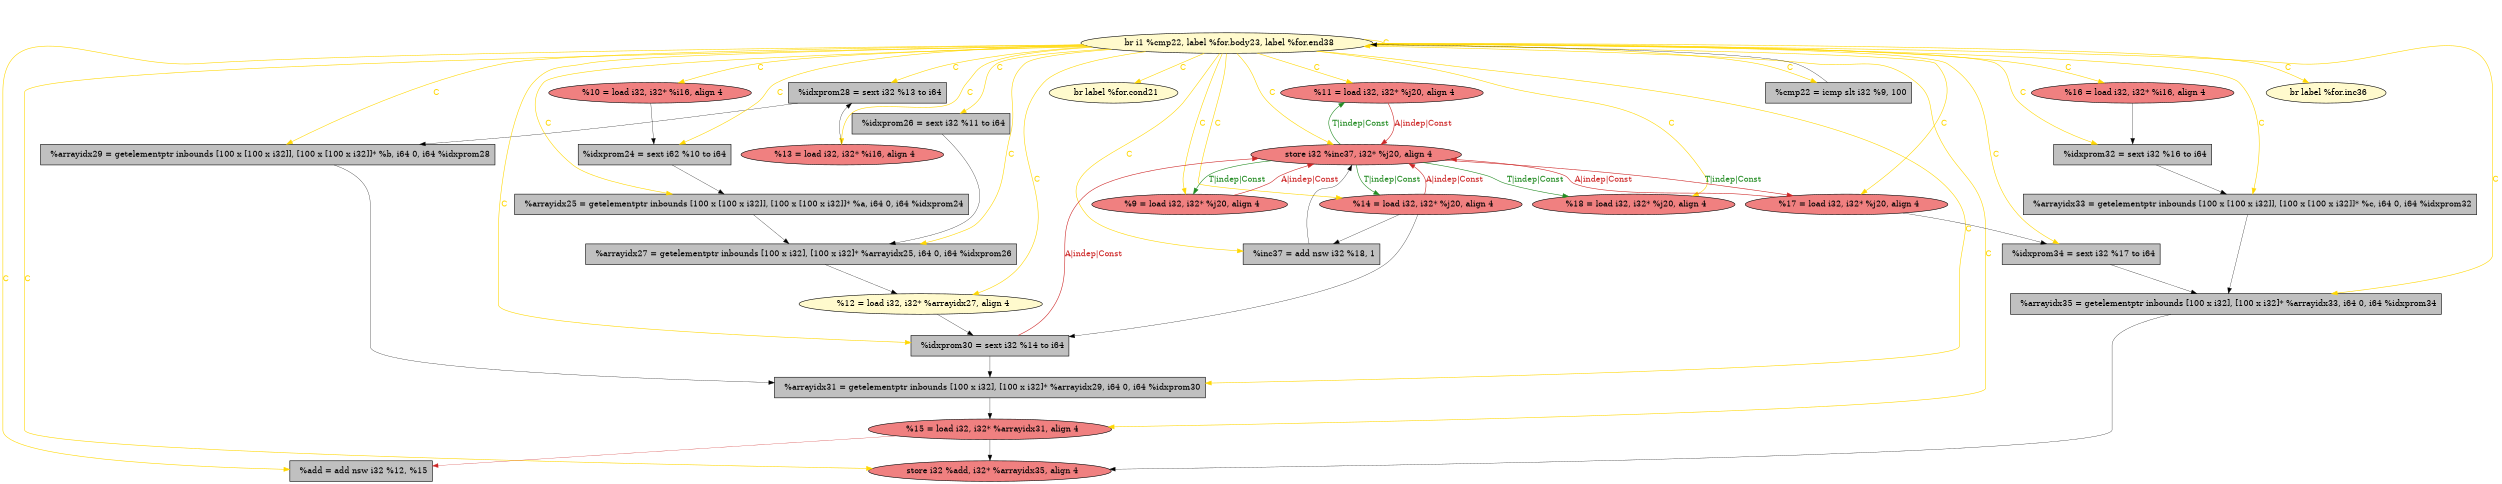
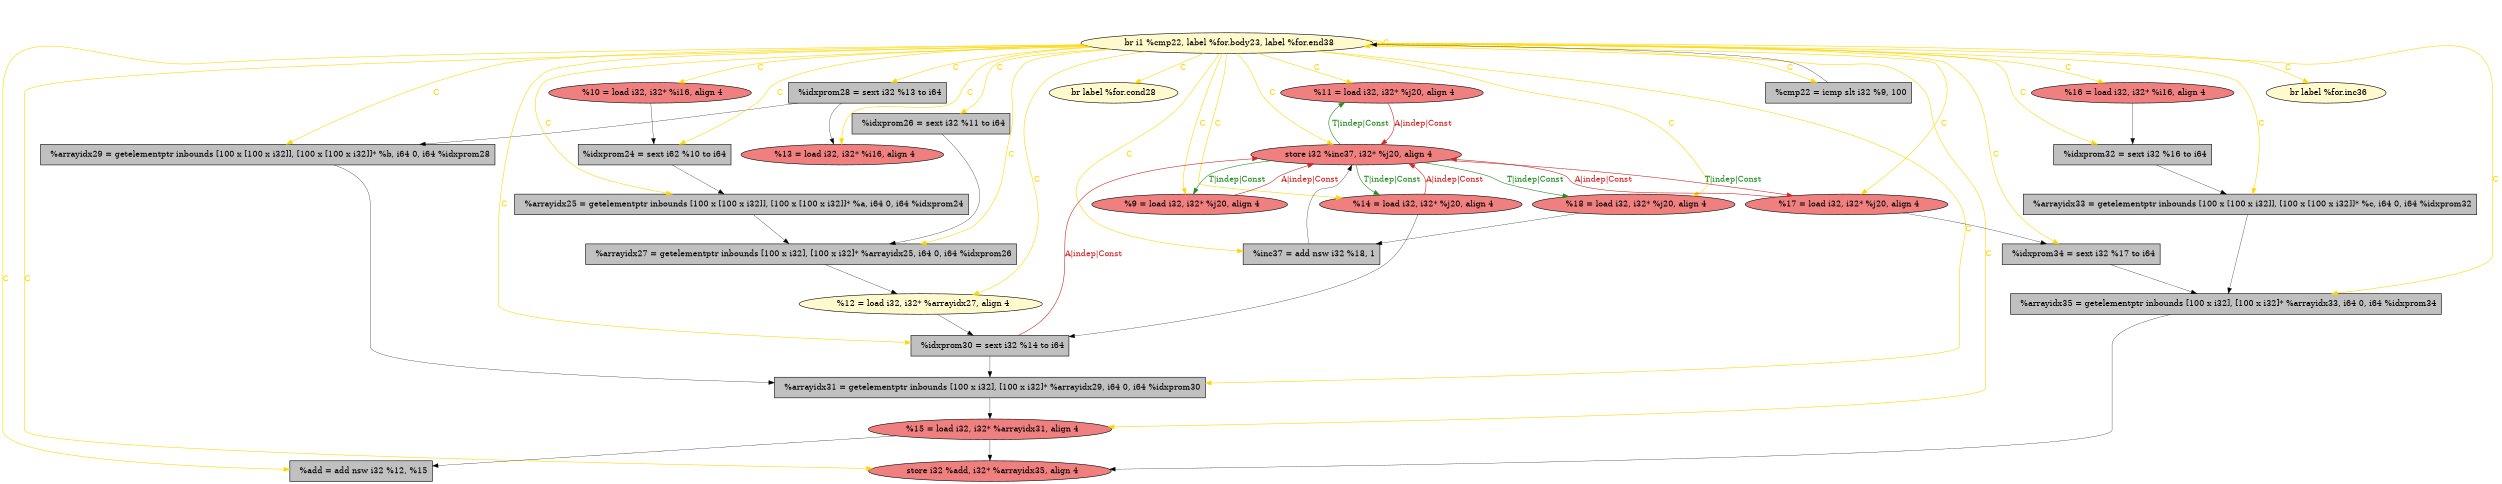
node "br label %for.cond21": label "br label %for.cond21" -> "br label %for.cond28"
edge "%13 = load i32, i32* %i16, align 4" -> "%idxprom28 = sext i32 %13 to i64": reversed
edge "%14 = load i32, i32* %j20, align 4" -> "%inc37 = add nsw i32 %18, 1": now "%18 = load i32, i32* %j20, align 4" -> "%inc37 = add nsw i32 %18, 1"
edge "%15 = load i32, i32* %arrayidx31, align 4" -> "%add = add nsw i32 %12, %15": color firebrick3 -> black
